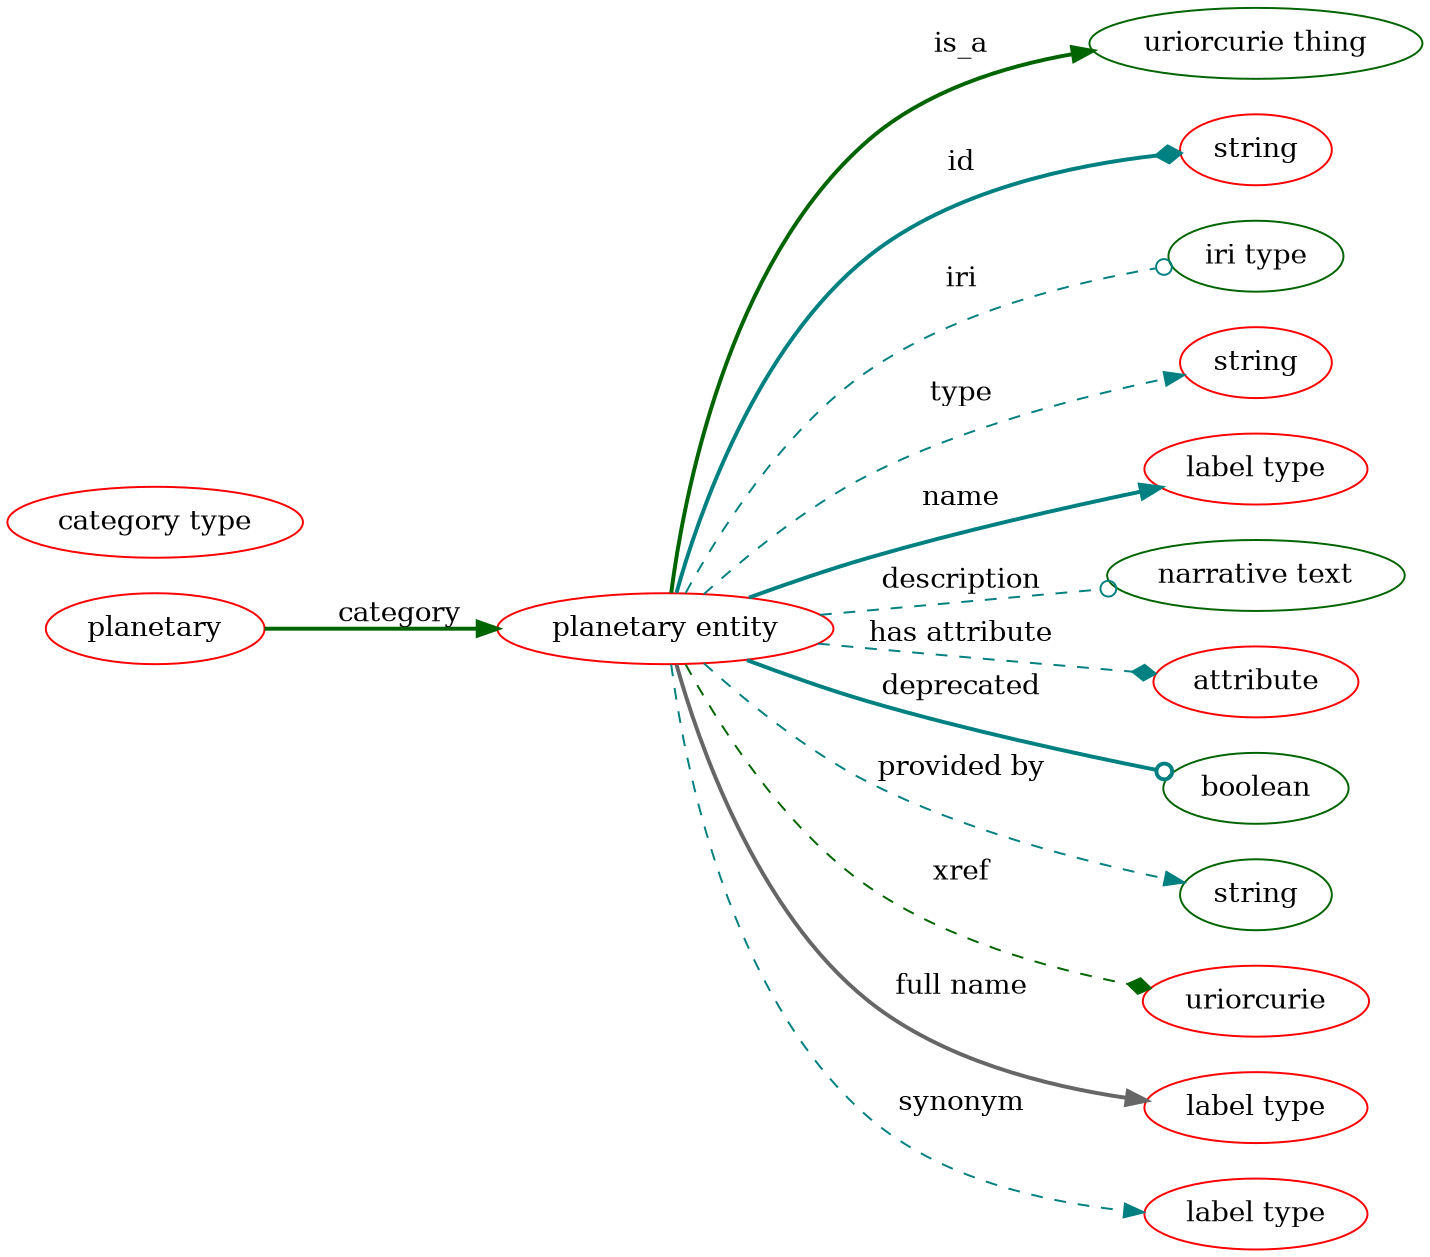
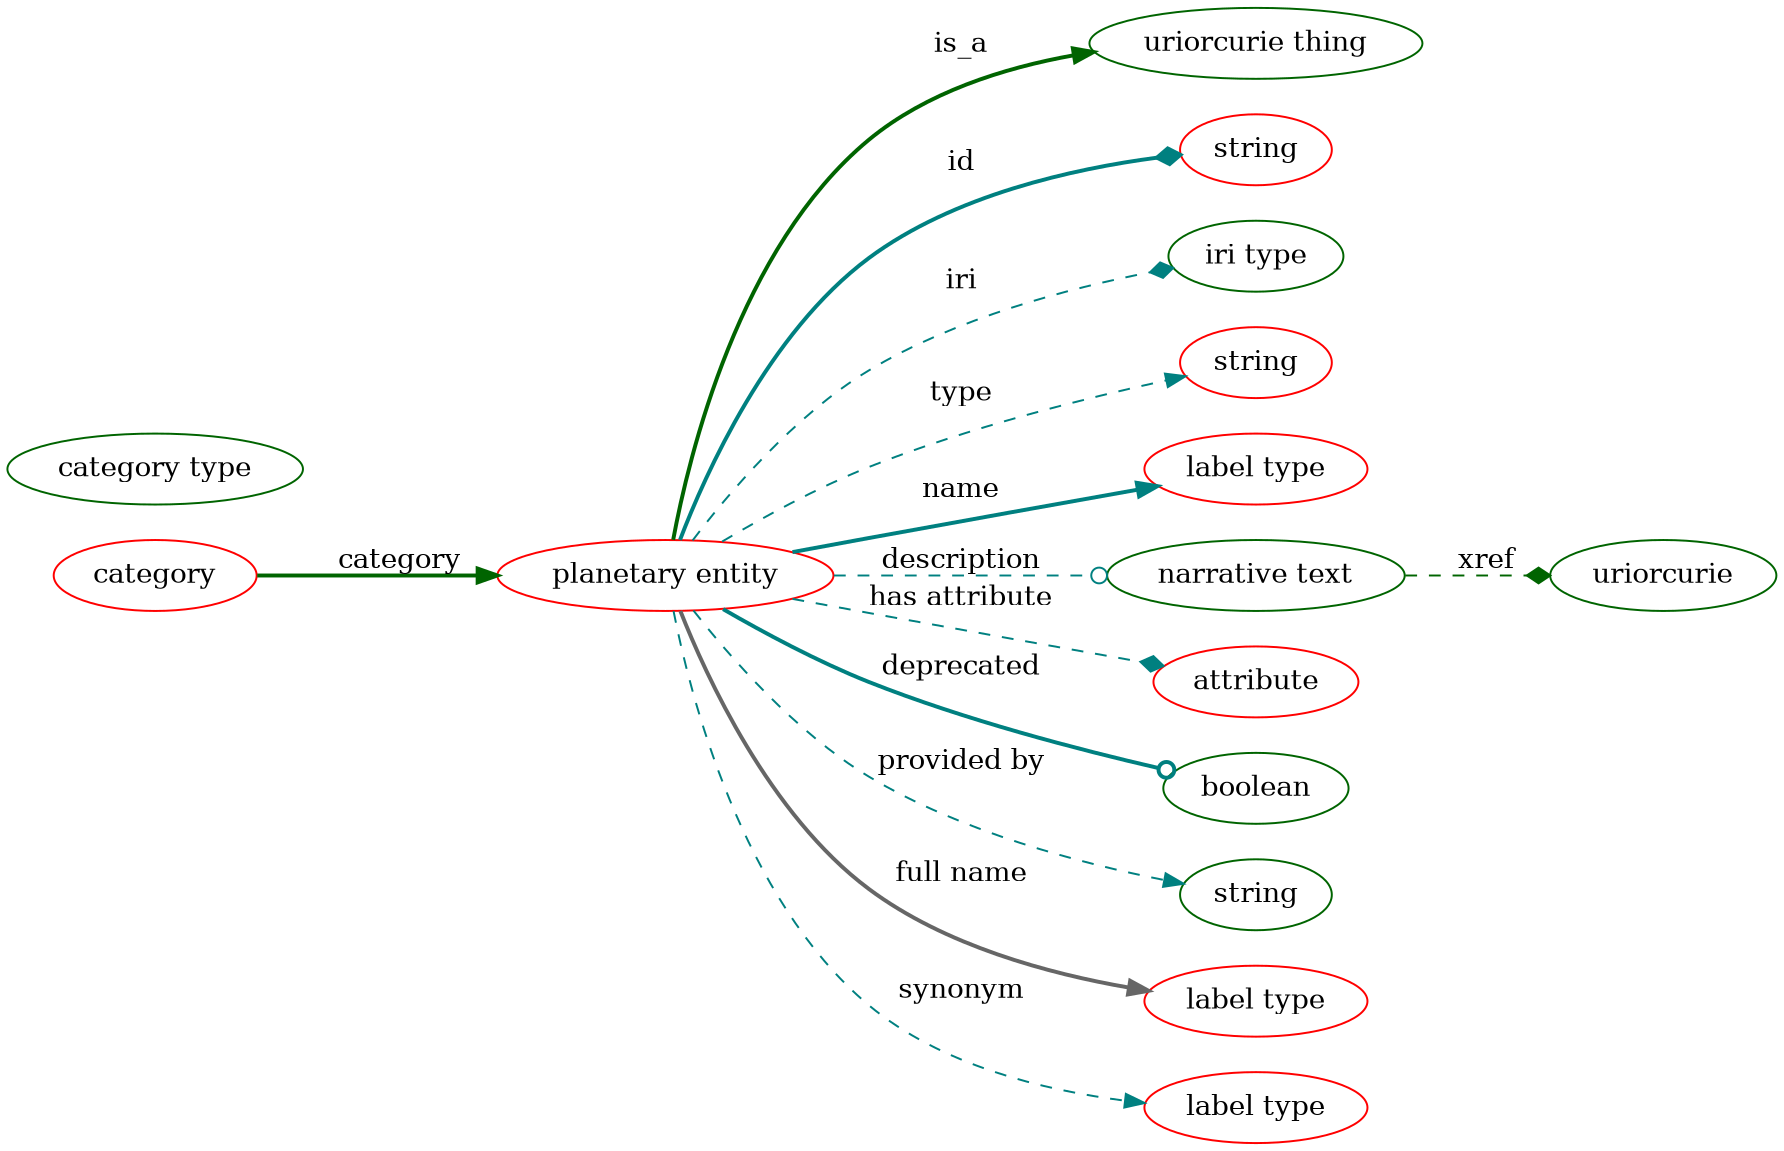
edge "planetary entity" -> "iri type": arrowhead odot -> diamond
node "category type": color red -> darkgreen
node "planetary": label "planetary" -> "category"
edge "planetary entity" -> "uriorcurie": now "narrative text" -> "uriorcurie"
node "uriorcurie": color red -> darkgreen
